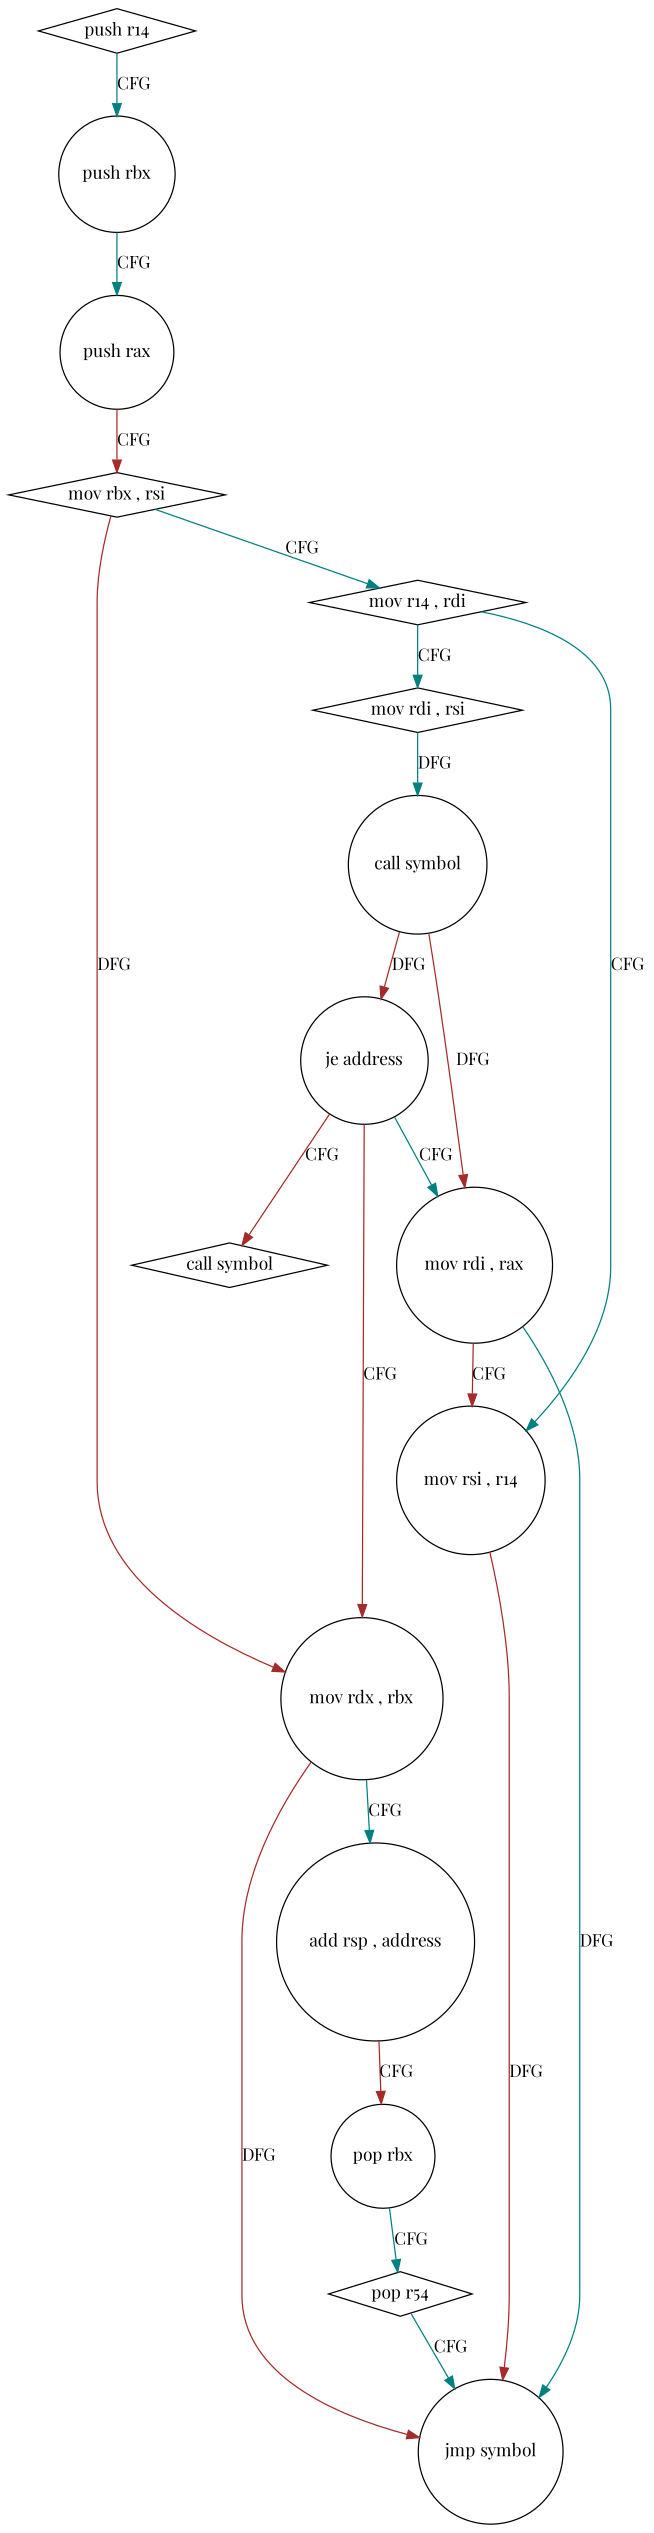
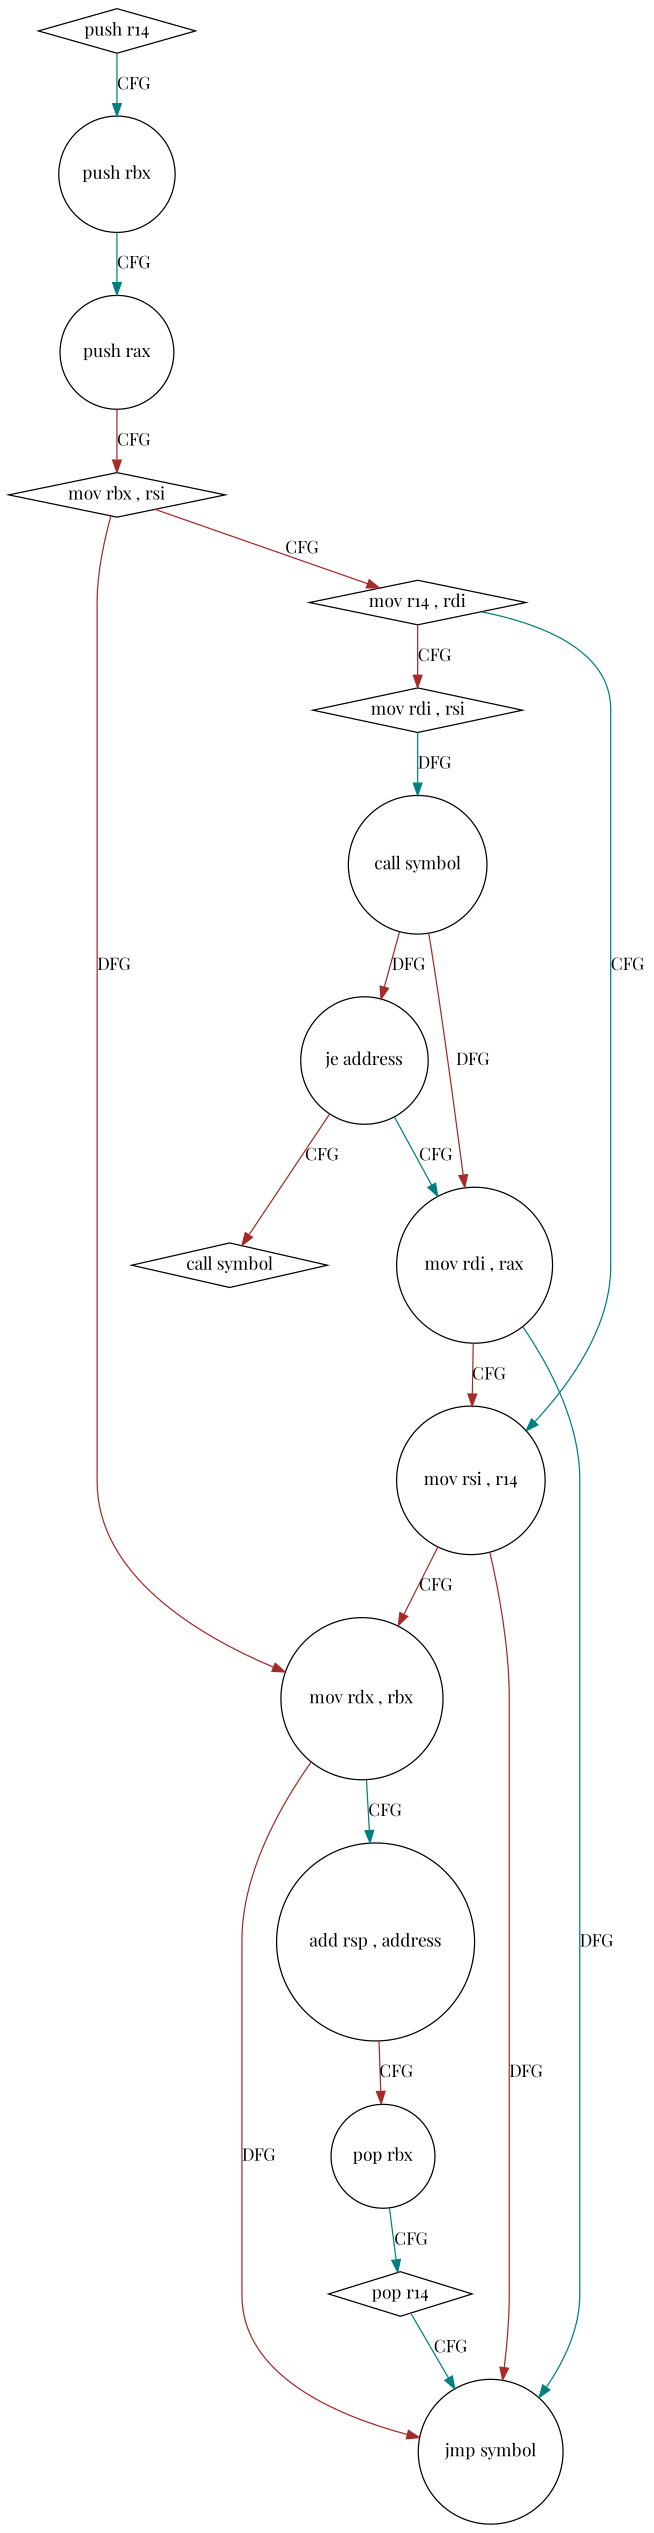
edge "mov rbx , rsi" -> "mov r14 , rdi": color teal -> brown
edge "mov r14 , rdi" -> "mov rdi , rsi": color teal -> brown
edge "je address" -> "mov rdx , rbx": now "mov rsi , r14" -> "mov rdx , rbx"
node "pop r54": label "pop r54" -> "pop r14"
